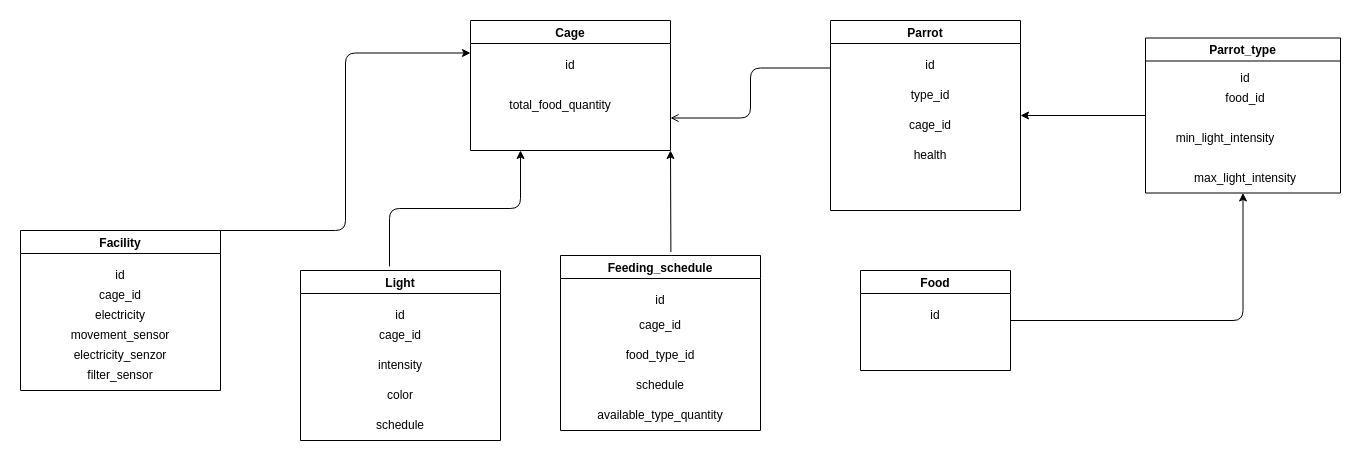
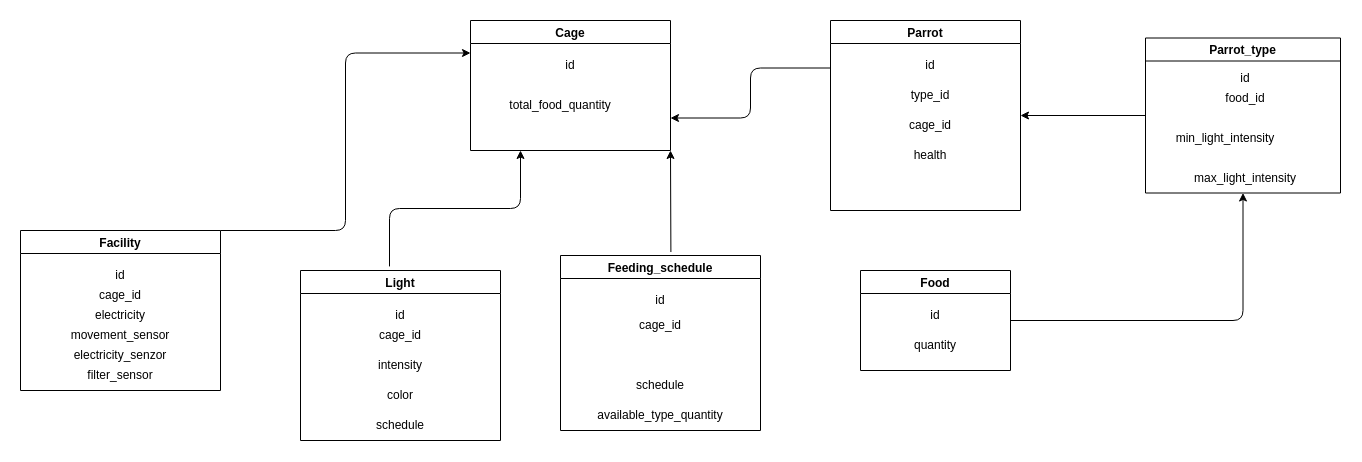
edge "Parrot" -> "Cage": arrowhead open -> classic
node "quantity": added
node "food_type_id": removed
